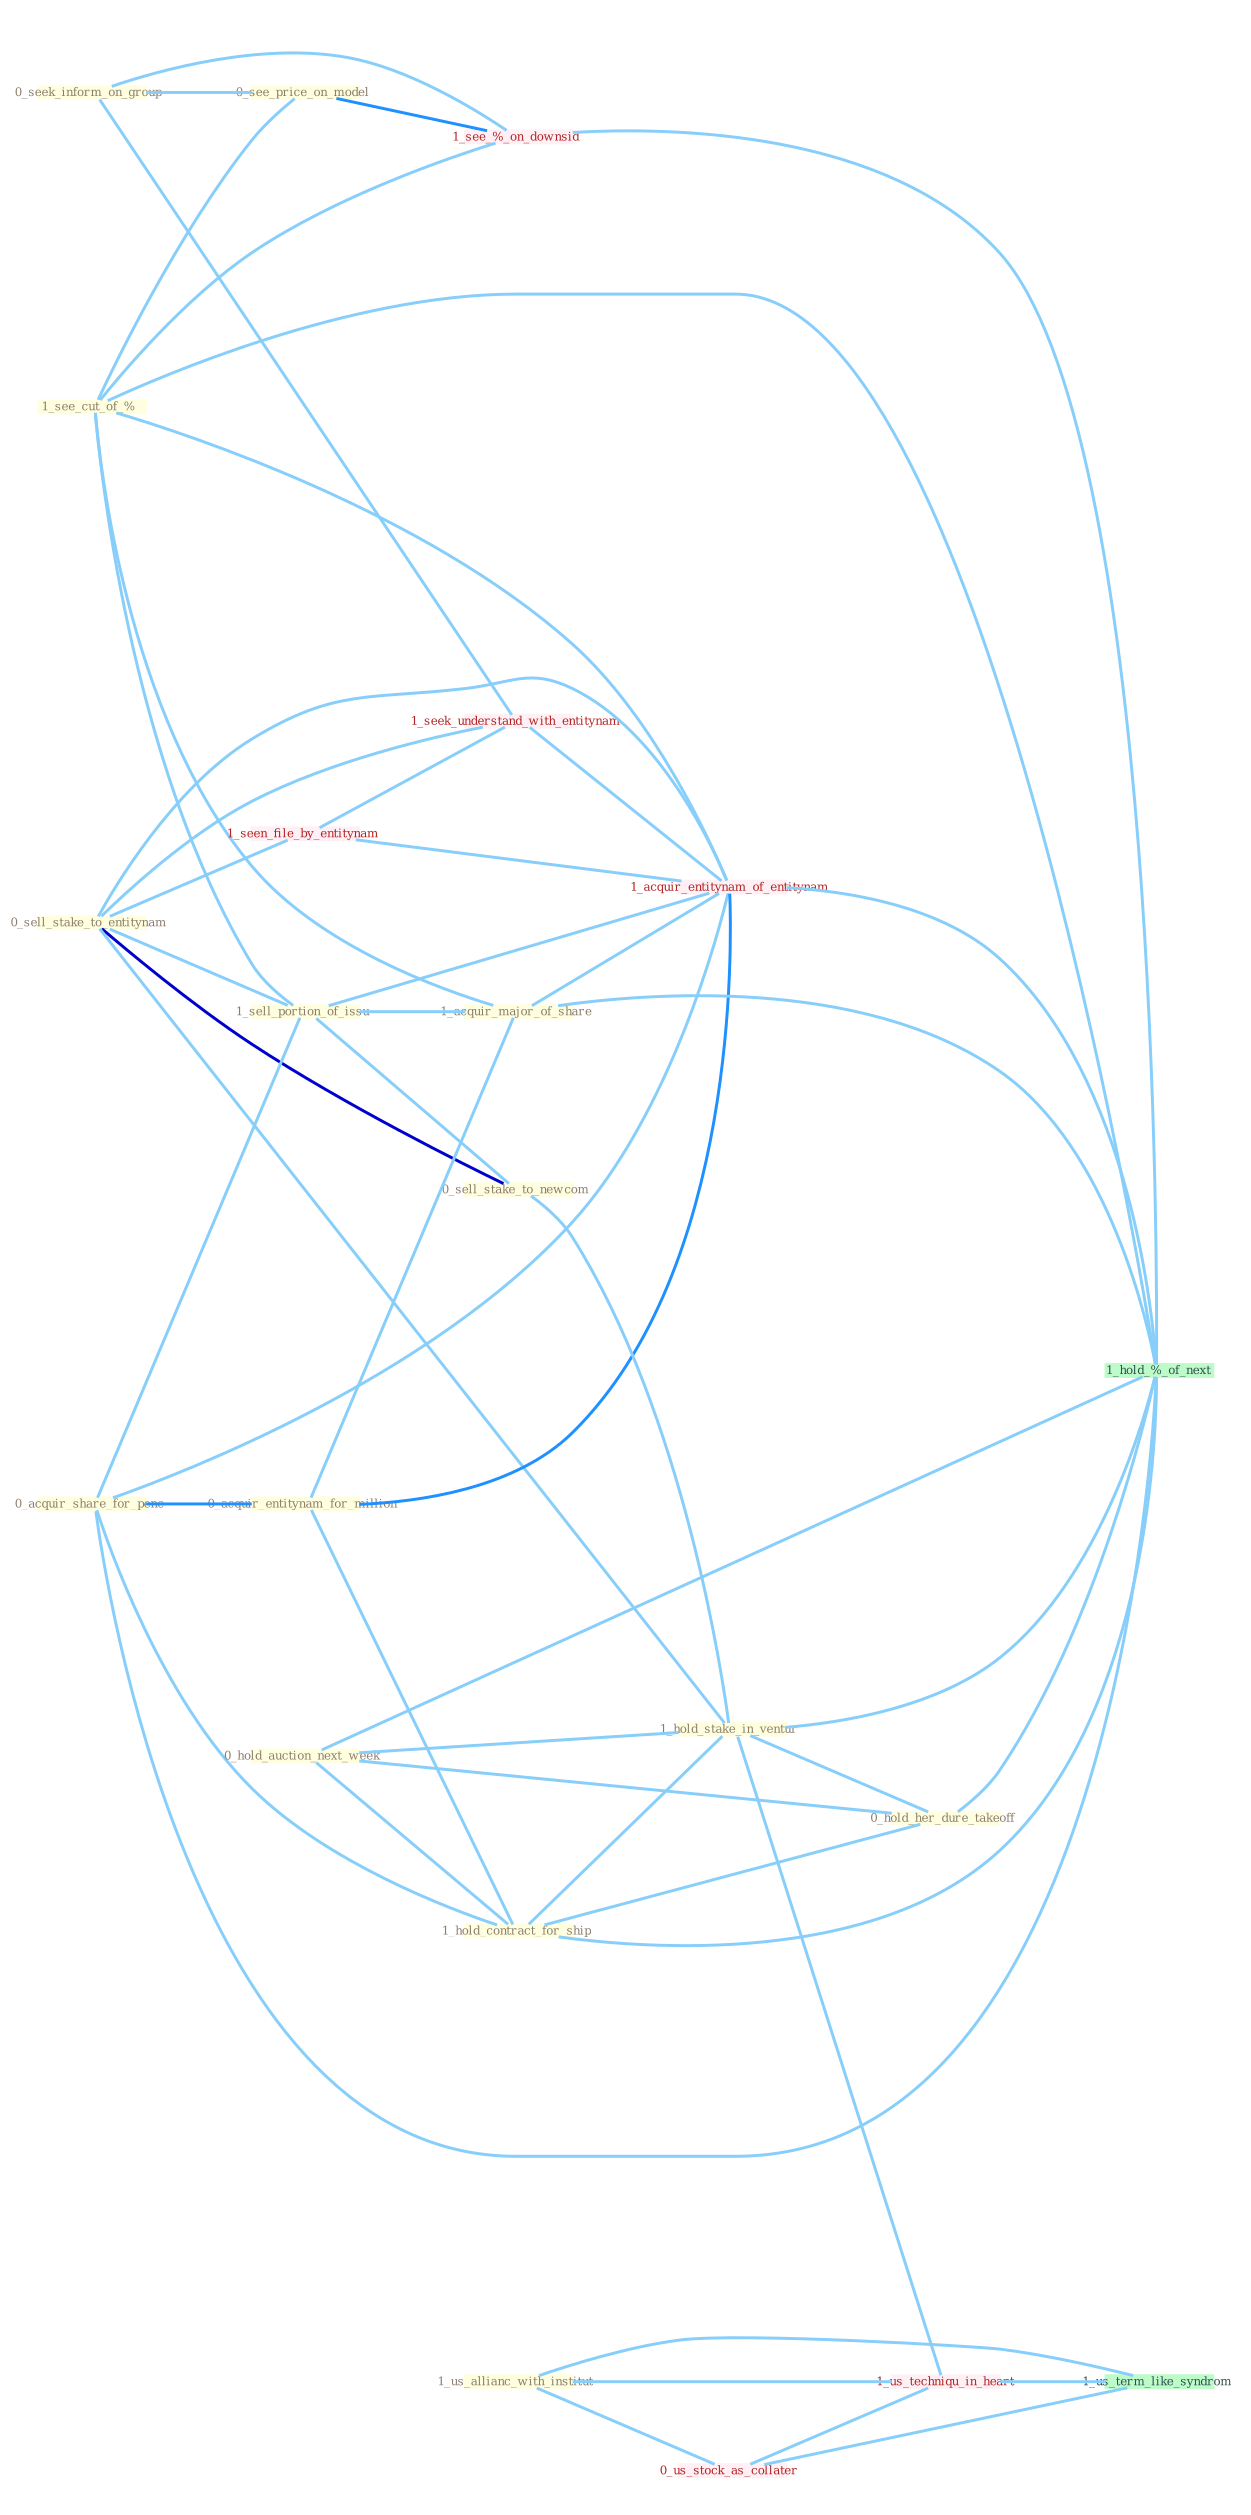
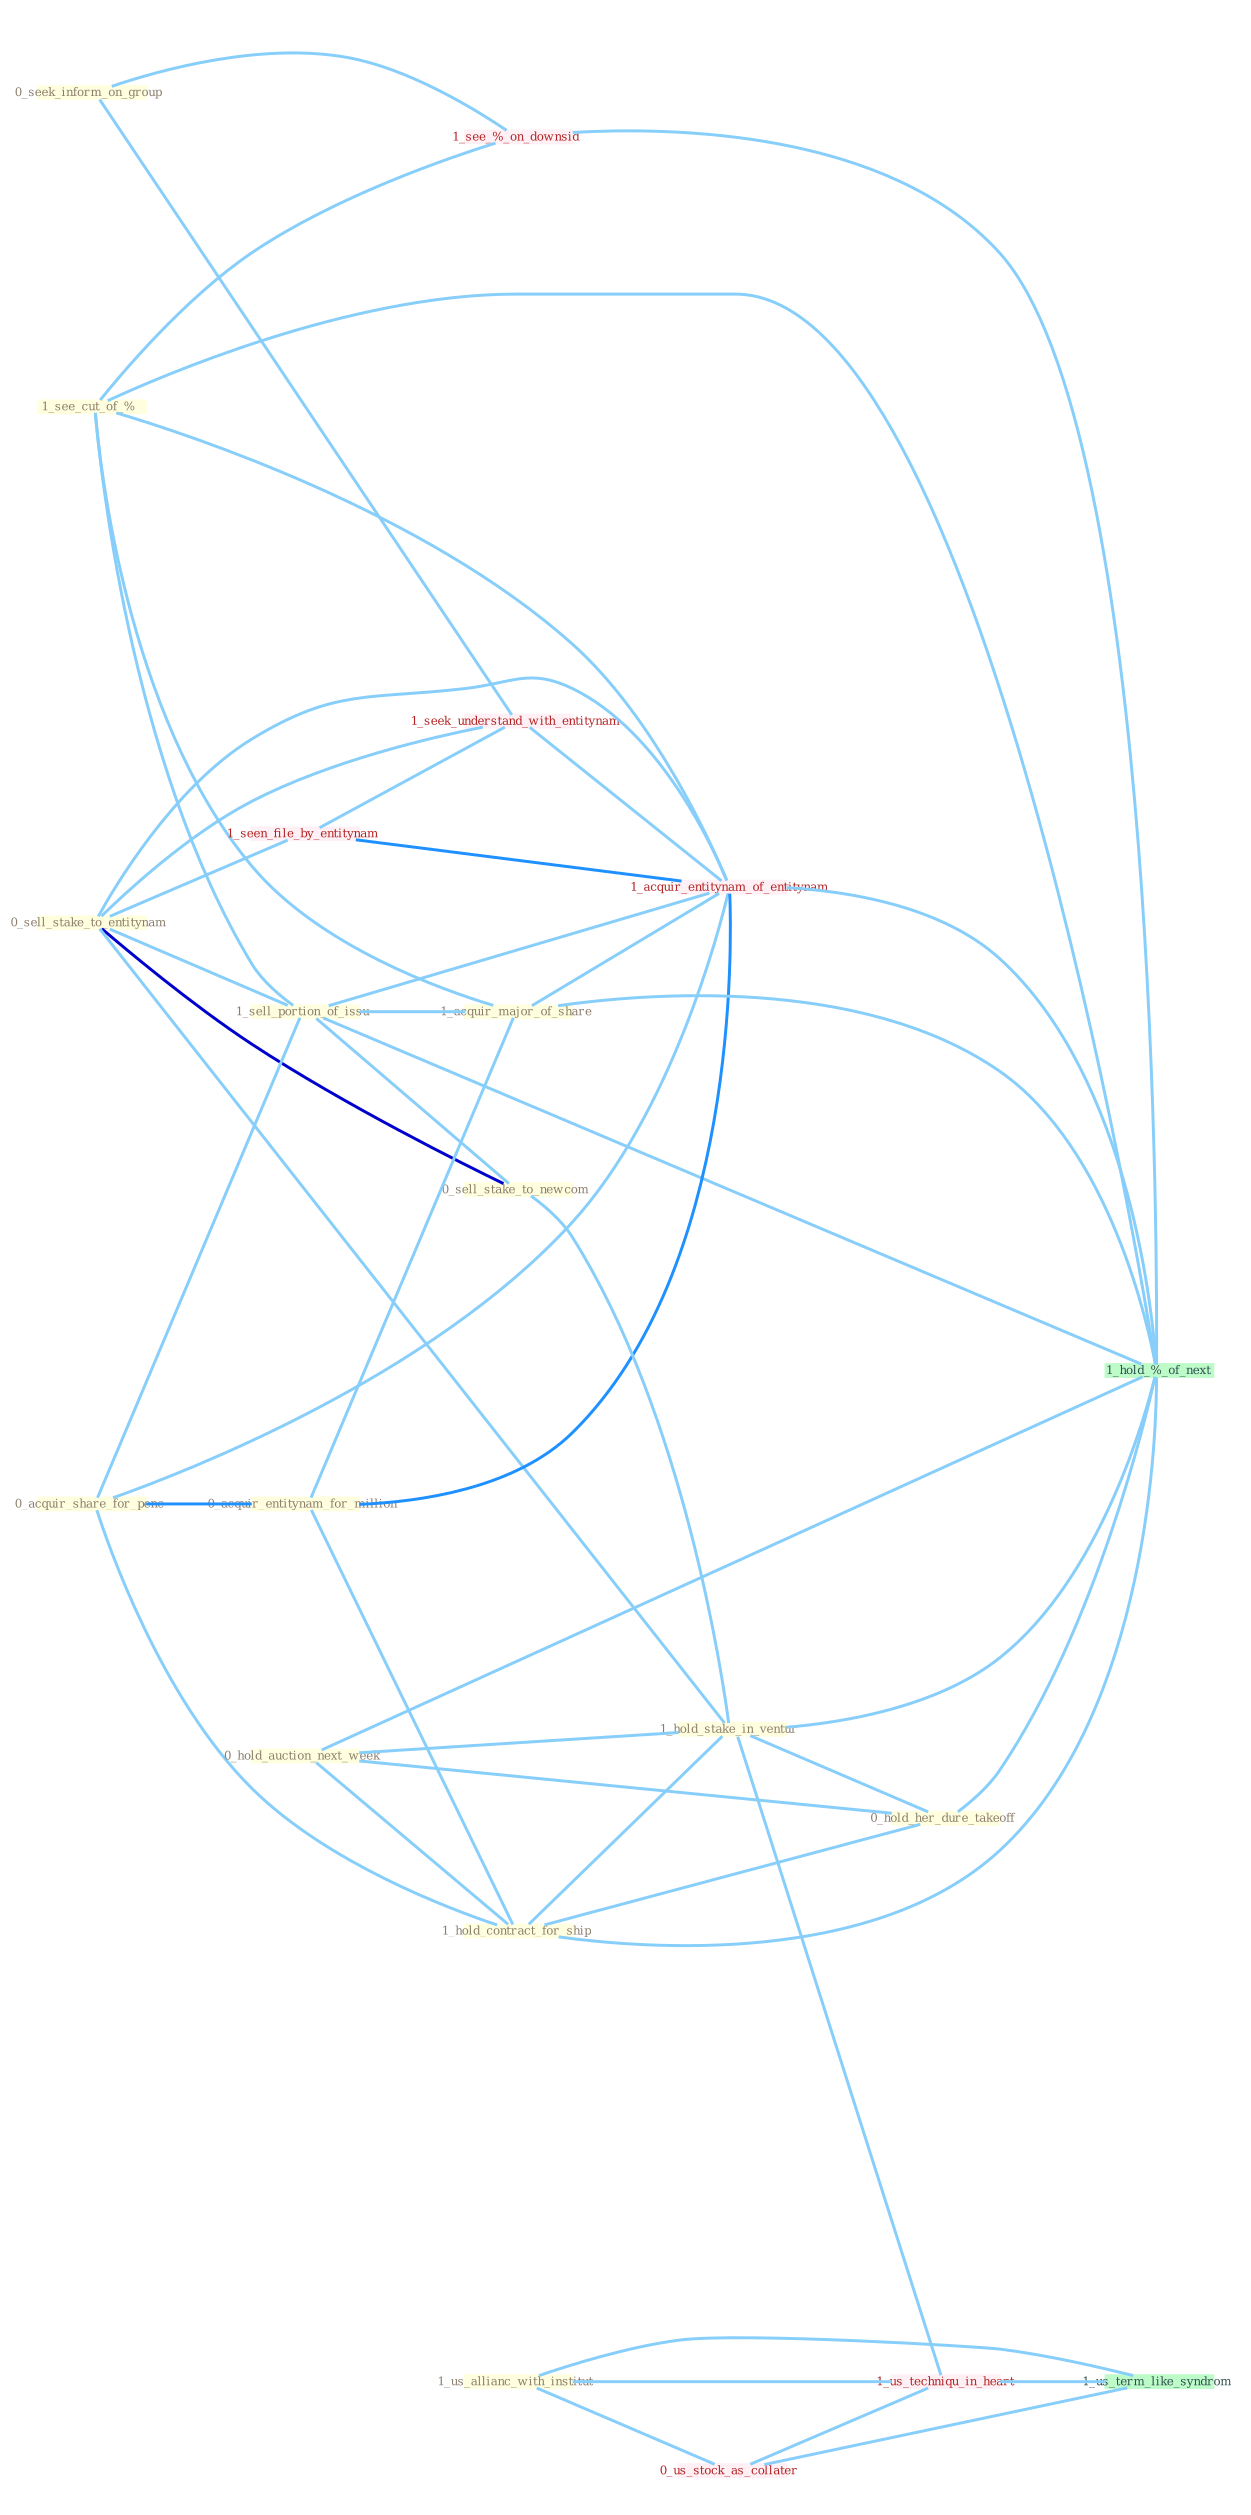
node "0_see_price_on_model": removed
edge "1_seen_file_by_entitynam" -- "1_acquir_entitynam_of_entitynam": color #87cefa -> #1e90ff
edge "1_hold_%_of_next" -- "0_acquir_share_for_penc": now "1_hold_%_of_next" -- "1_sell_portion_of_issu"
